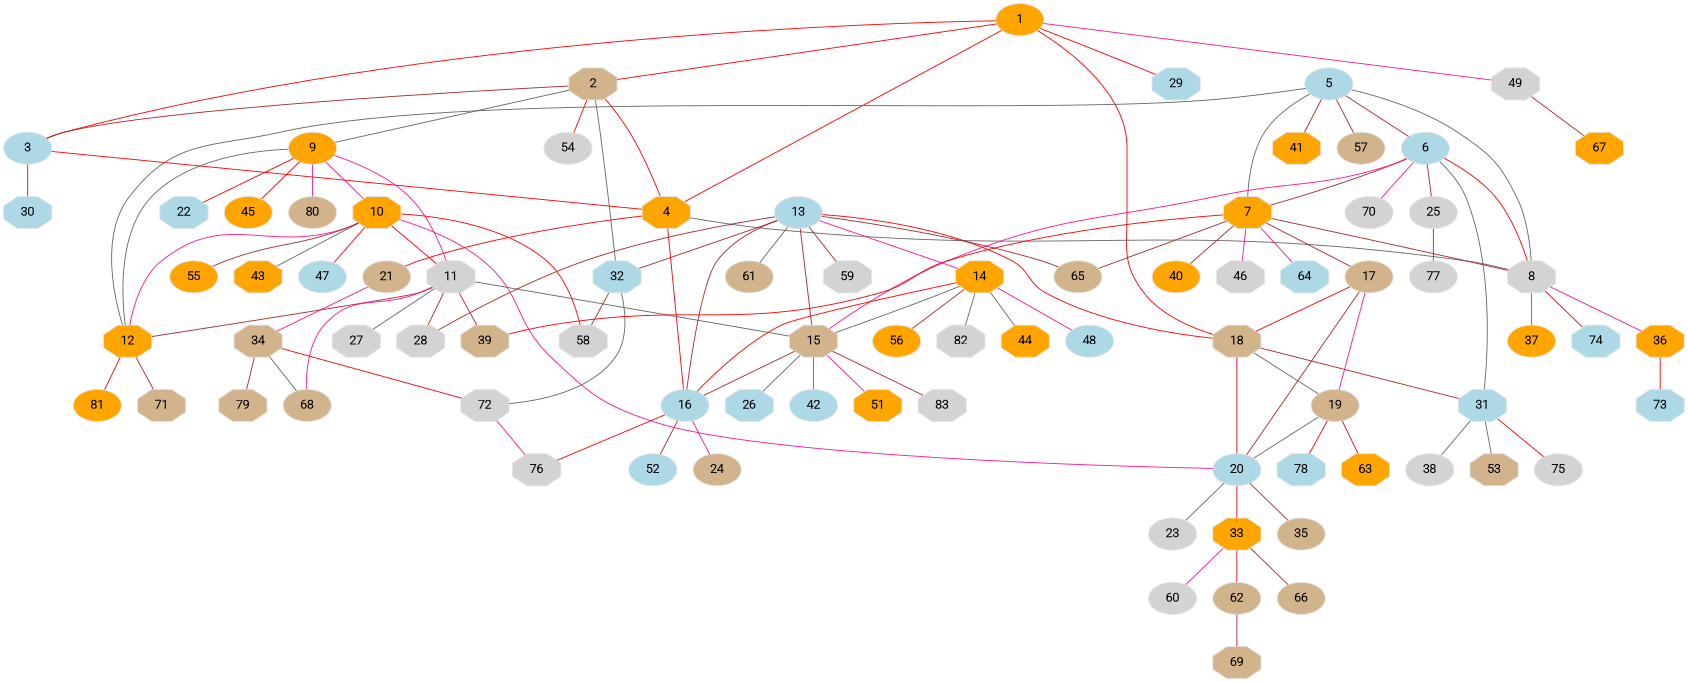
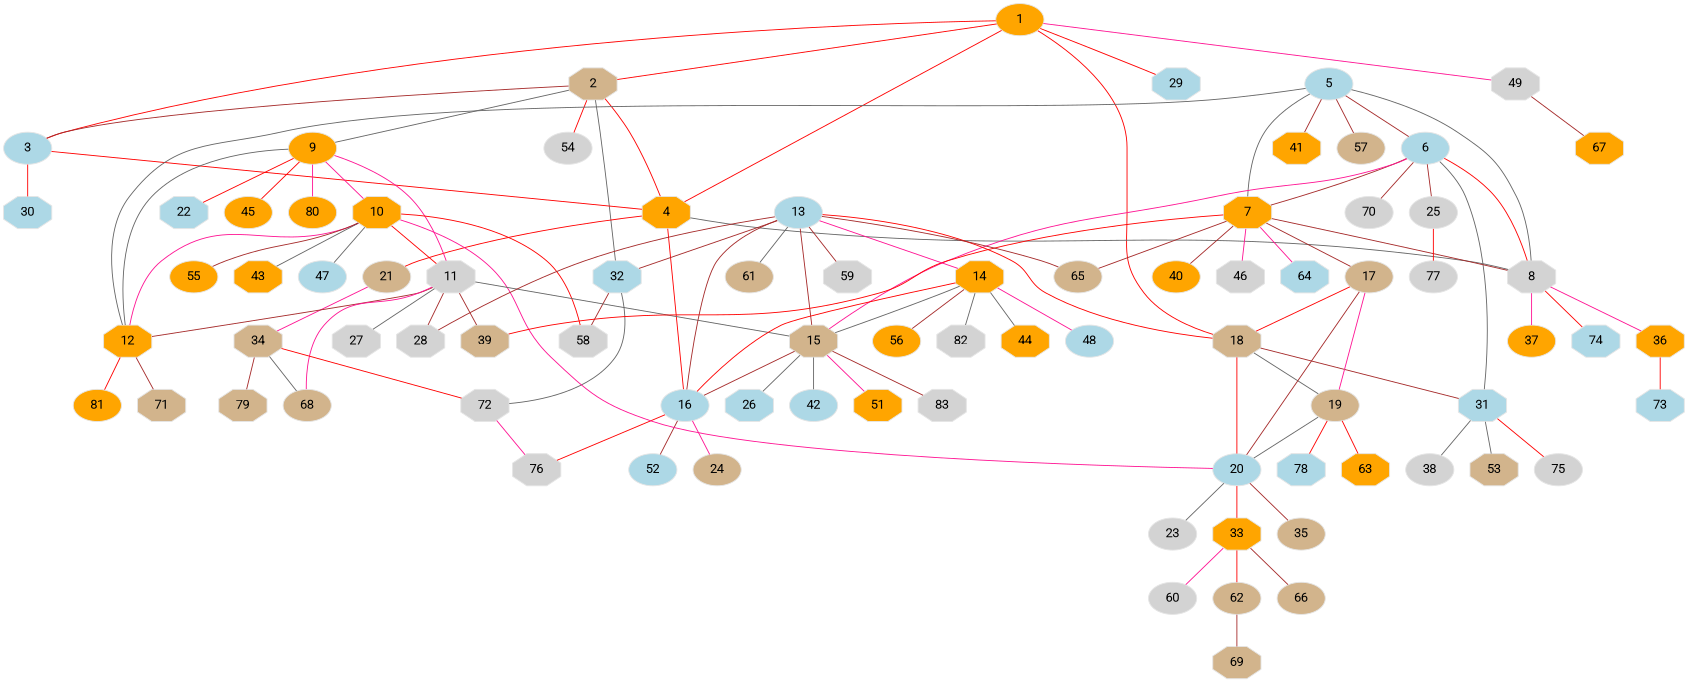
edge "6" -- "70": color deeppink -> brown
node "80": fillcolor tan -> orange
edge "10" -- "47": color red -> gray40
